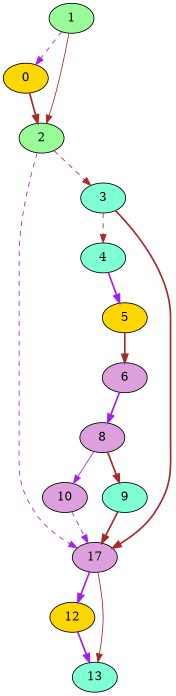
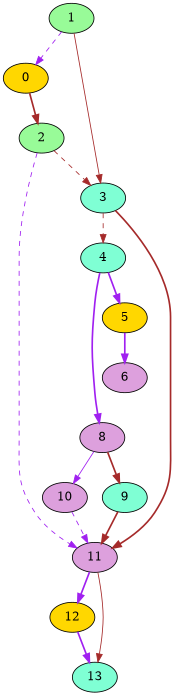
edge "1" -> "2": now "1" -> "3"
edge "5" -> "6": color brown -> purple
edge "6" -> "8": now "4" -> "8"
node "17": label "17" -> "11"
